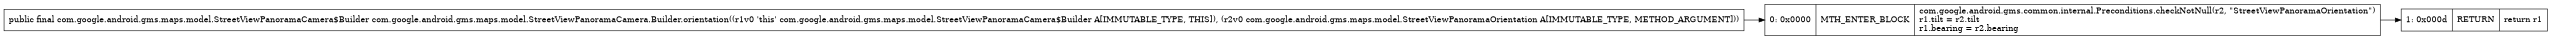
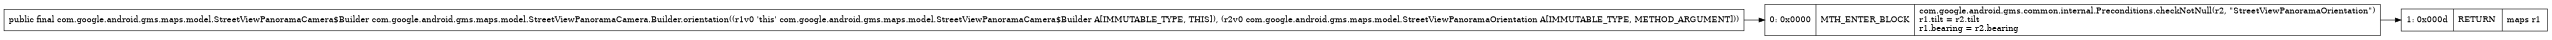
node "1: 0x000d": text "return r1" -> "maps r1"
